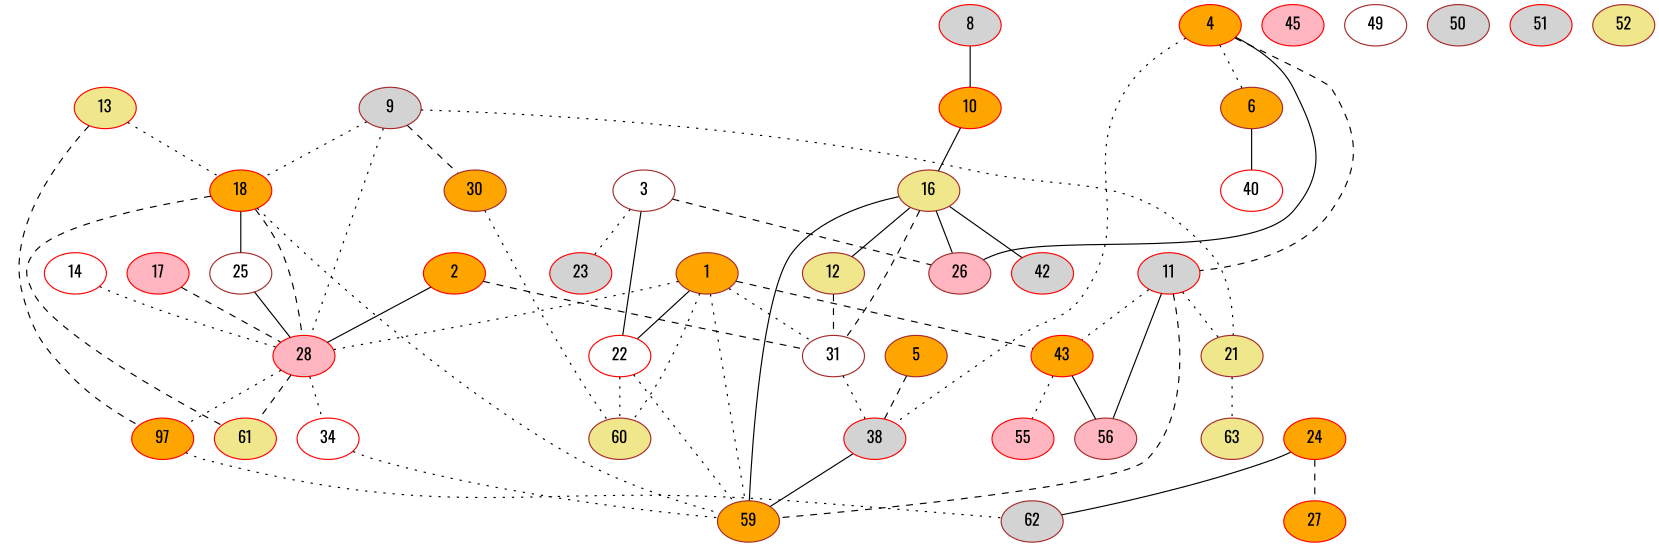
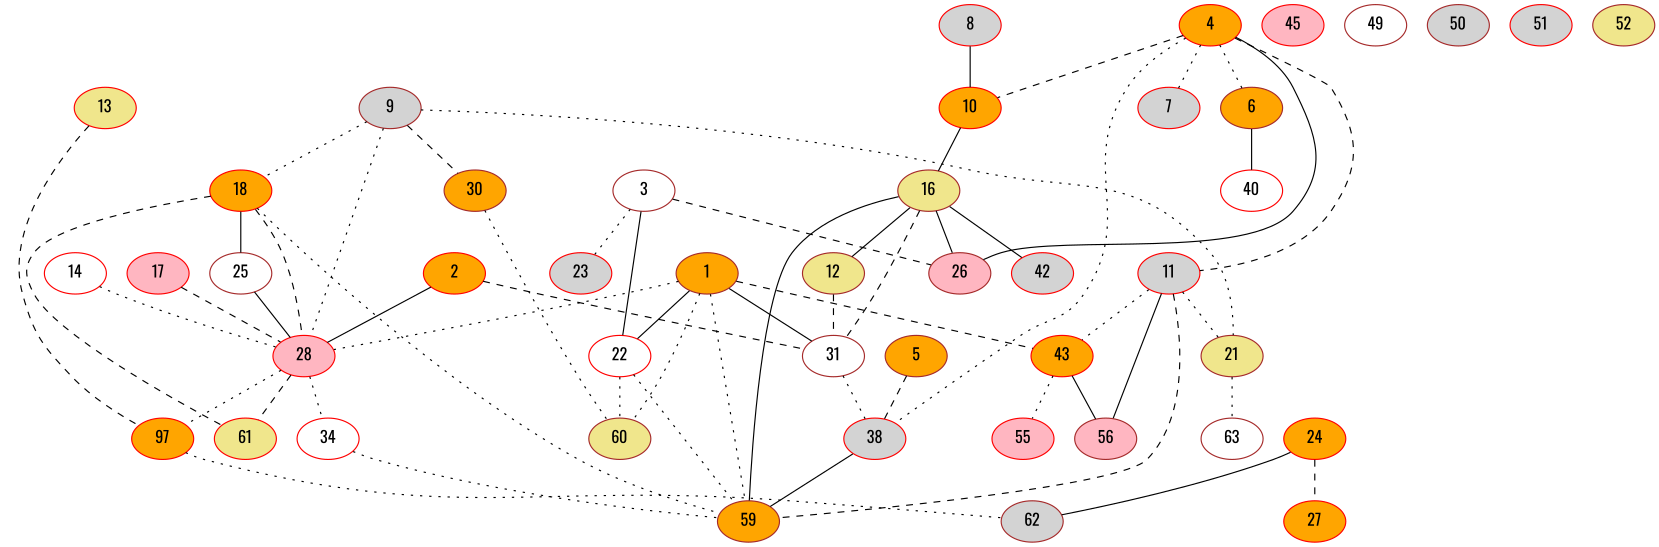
edge "4" -- "10": added
node "7": added
edge "13" -- "18": removed
edge "1" -- "31": style dotted -> solid
node "63": fillcolor khaki -> white
